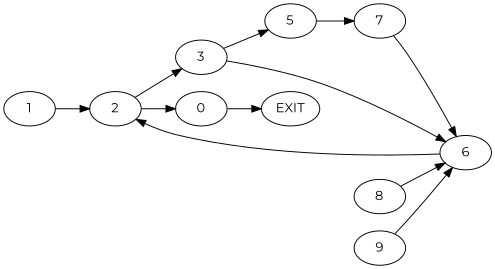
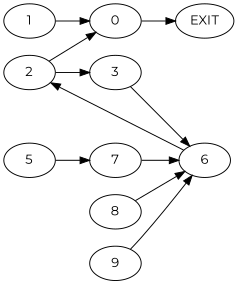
edge "3" -> "5": removed
edge "1" -> "2": now "1" -> "0"
